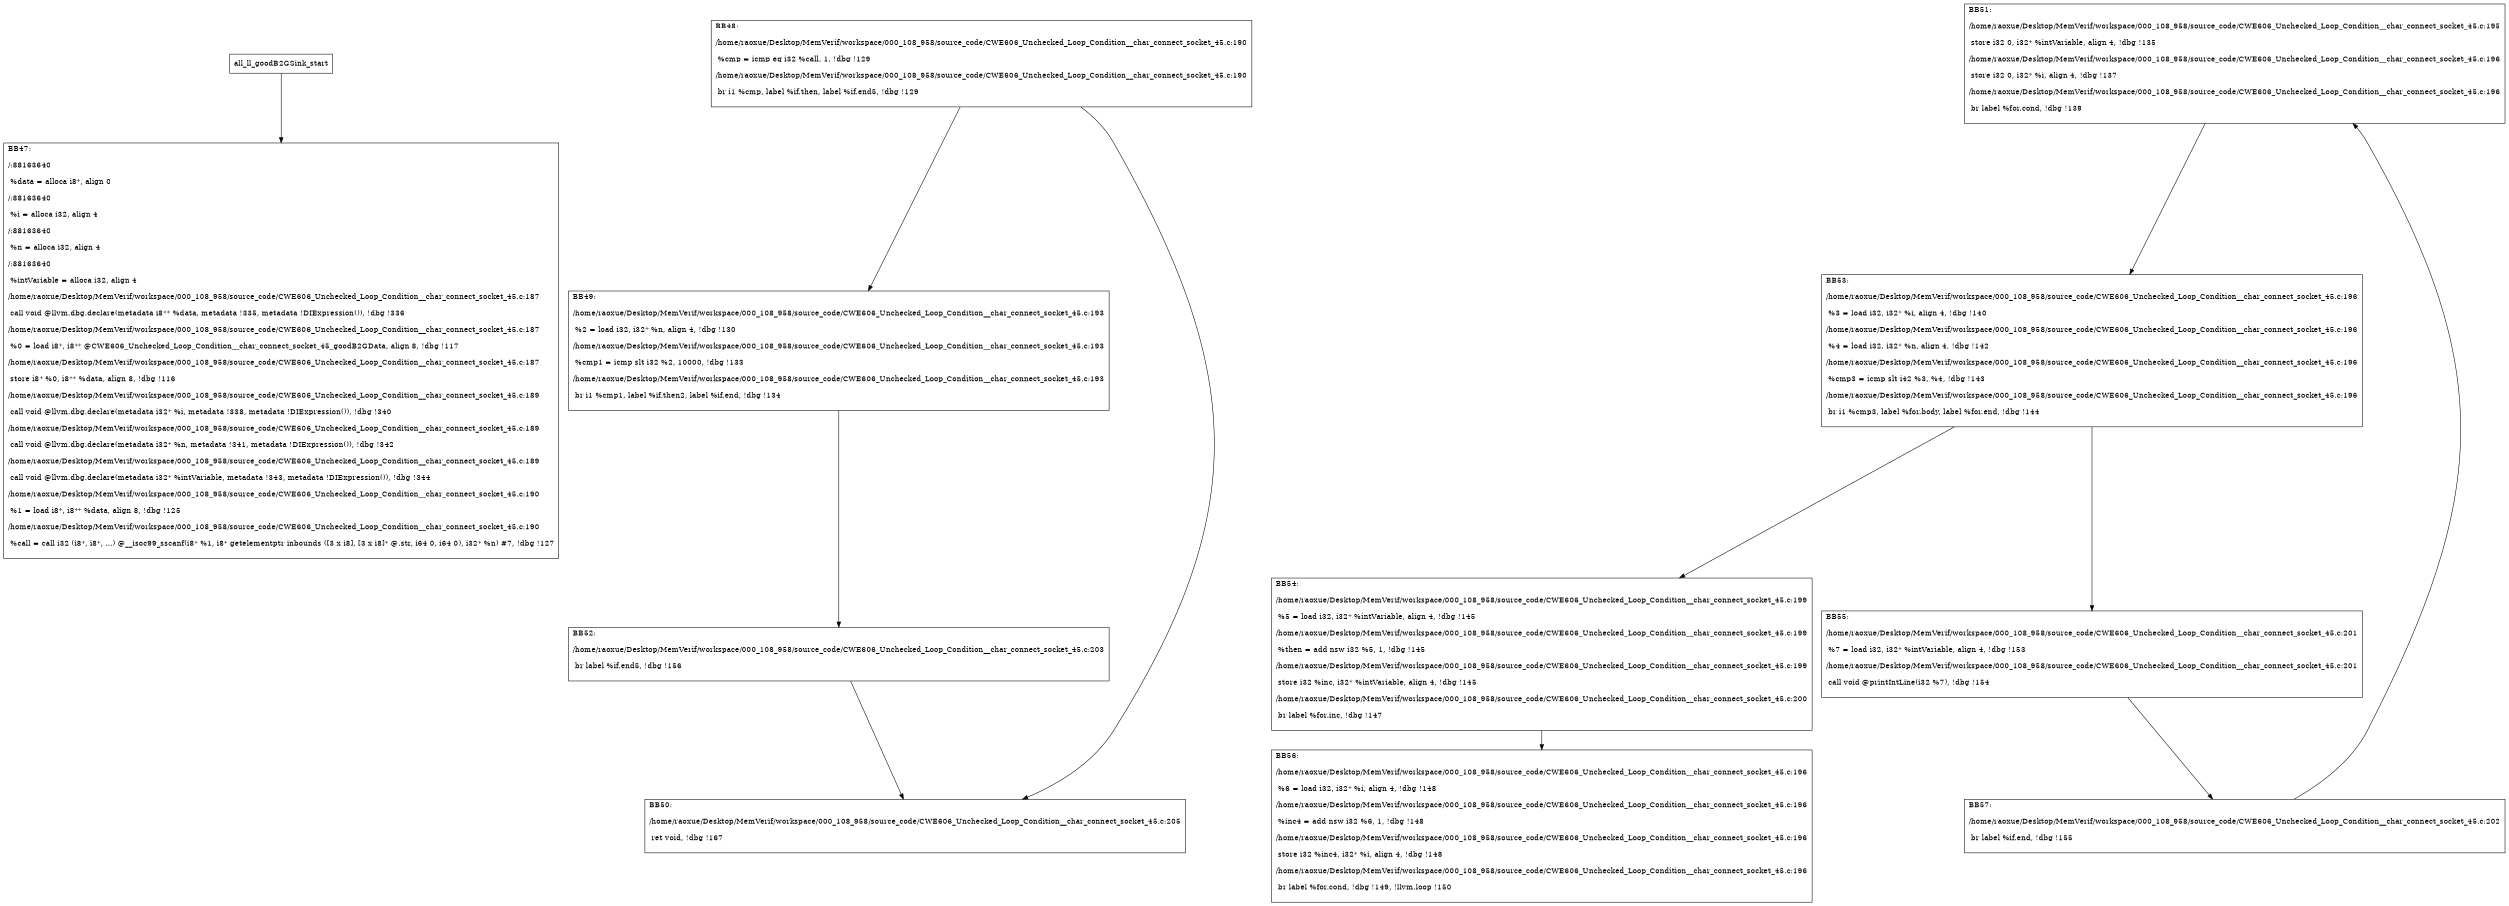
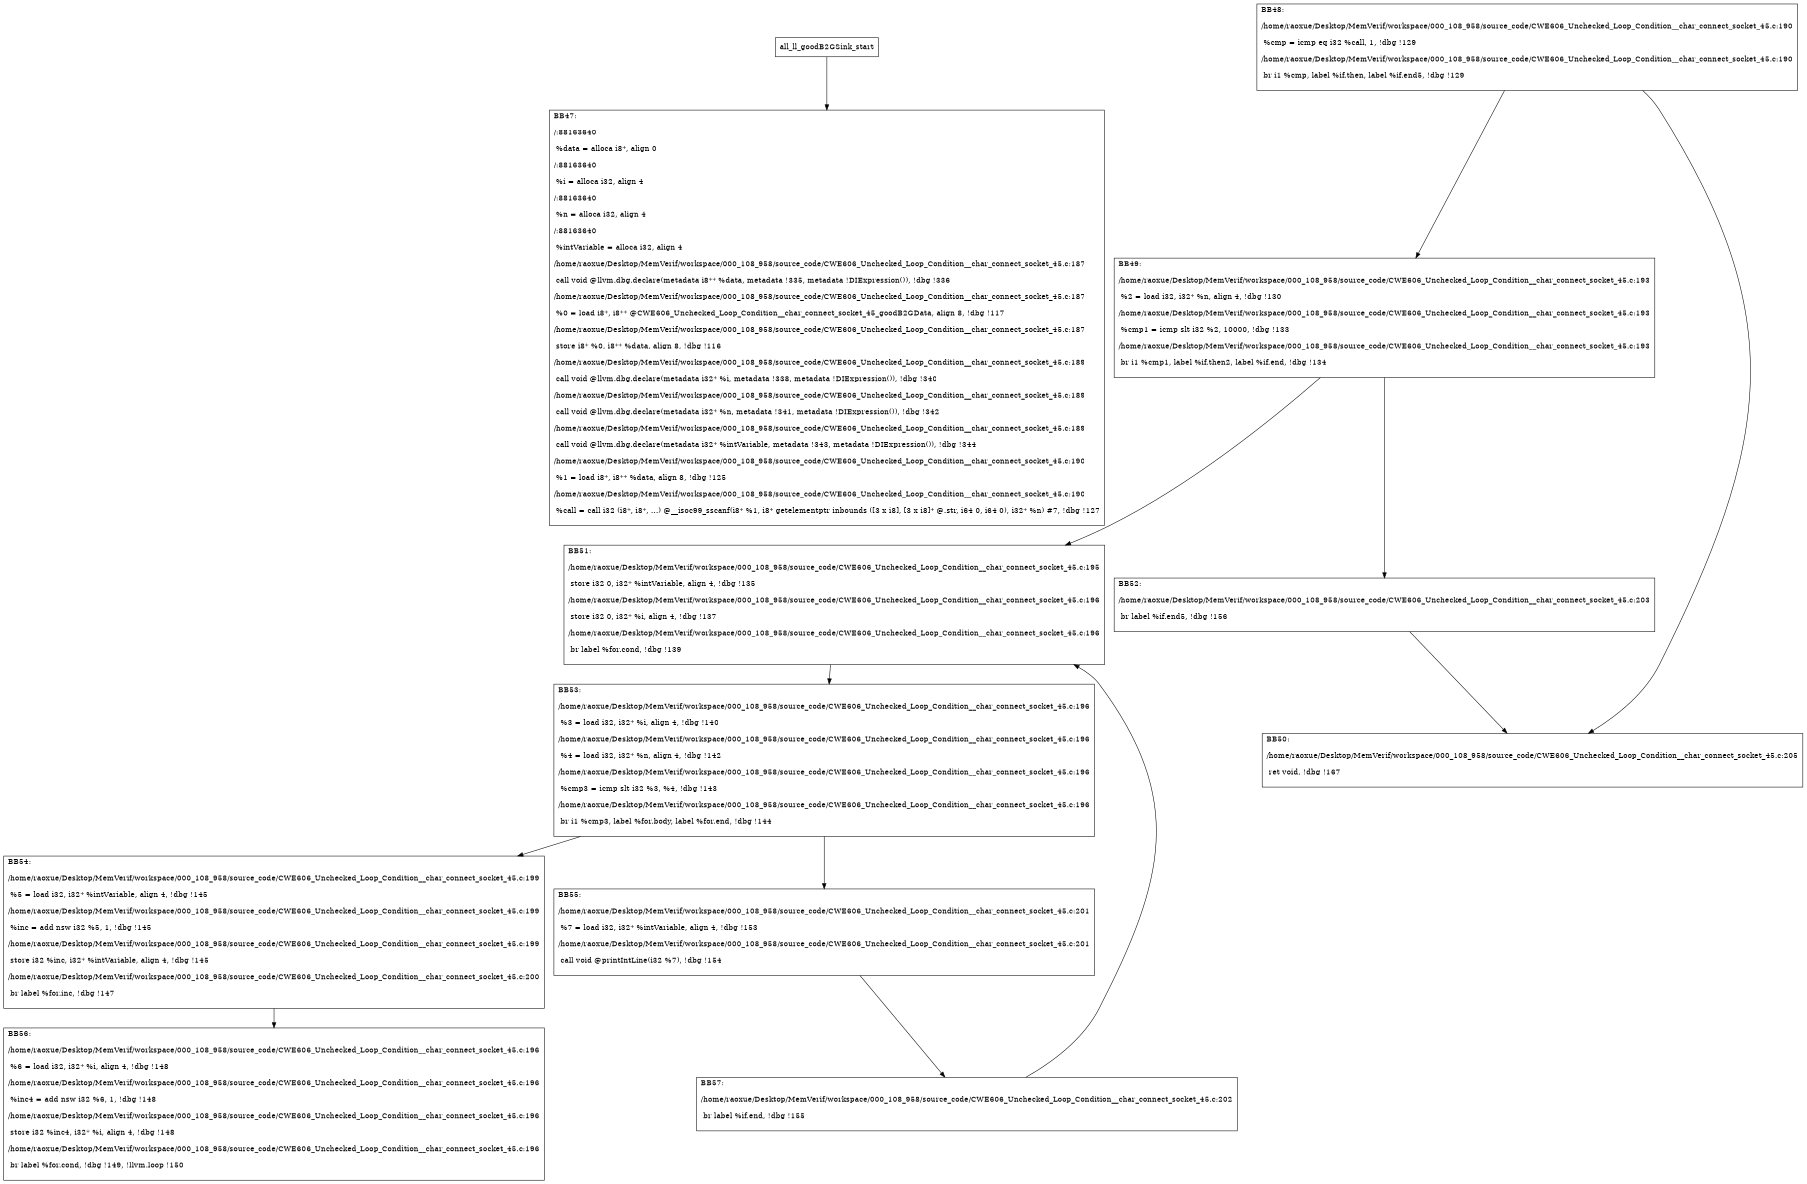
node "BB53:": text "%cmp3 = icmp slt i42 %3, %4, !dbg !143" -> "%cmp3 = icmp slt i32 %3, %4, !dbg !143"
edge "BB49:" -> "BB51:": added
node "BB54:": text "%then = add nsw i32 %5, 1, !dbg !145" -> "%inc = add nsw i32 %5, 1, !dbg !145"
